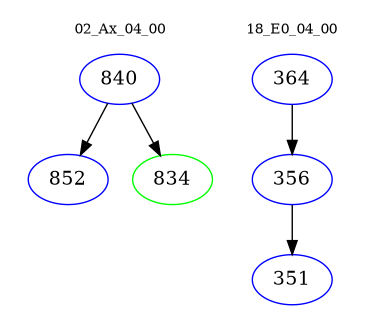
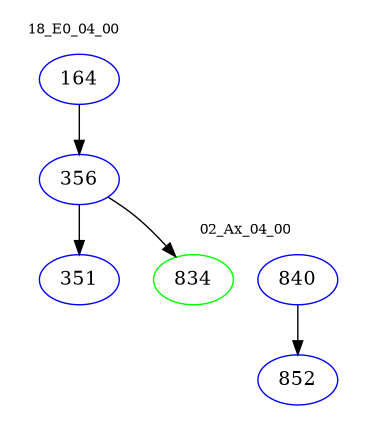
node "364": label "364" -> "164"
edge "840" -> "834": now "356" -> "834"
